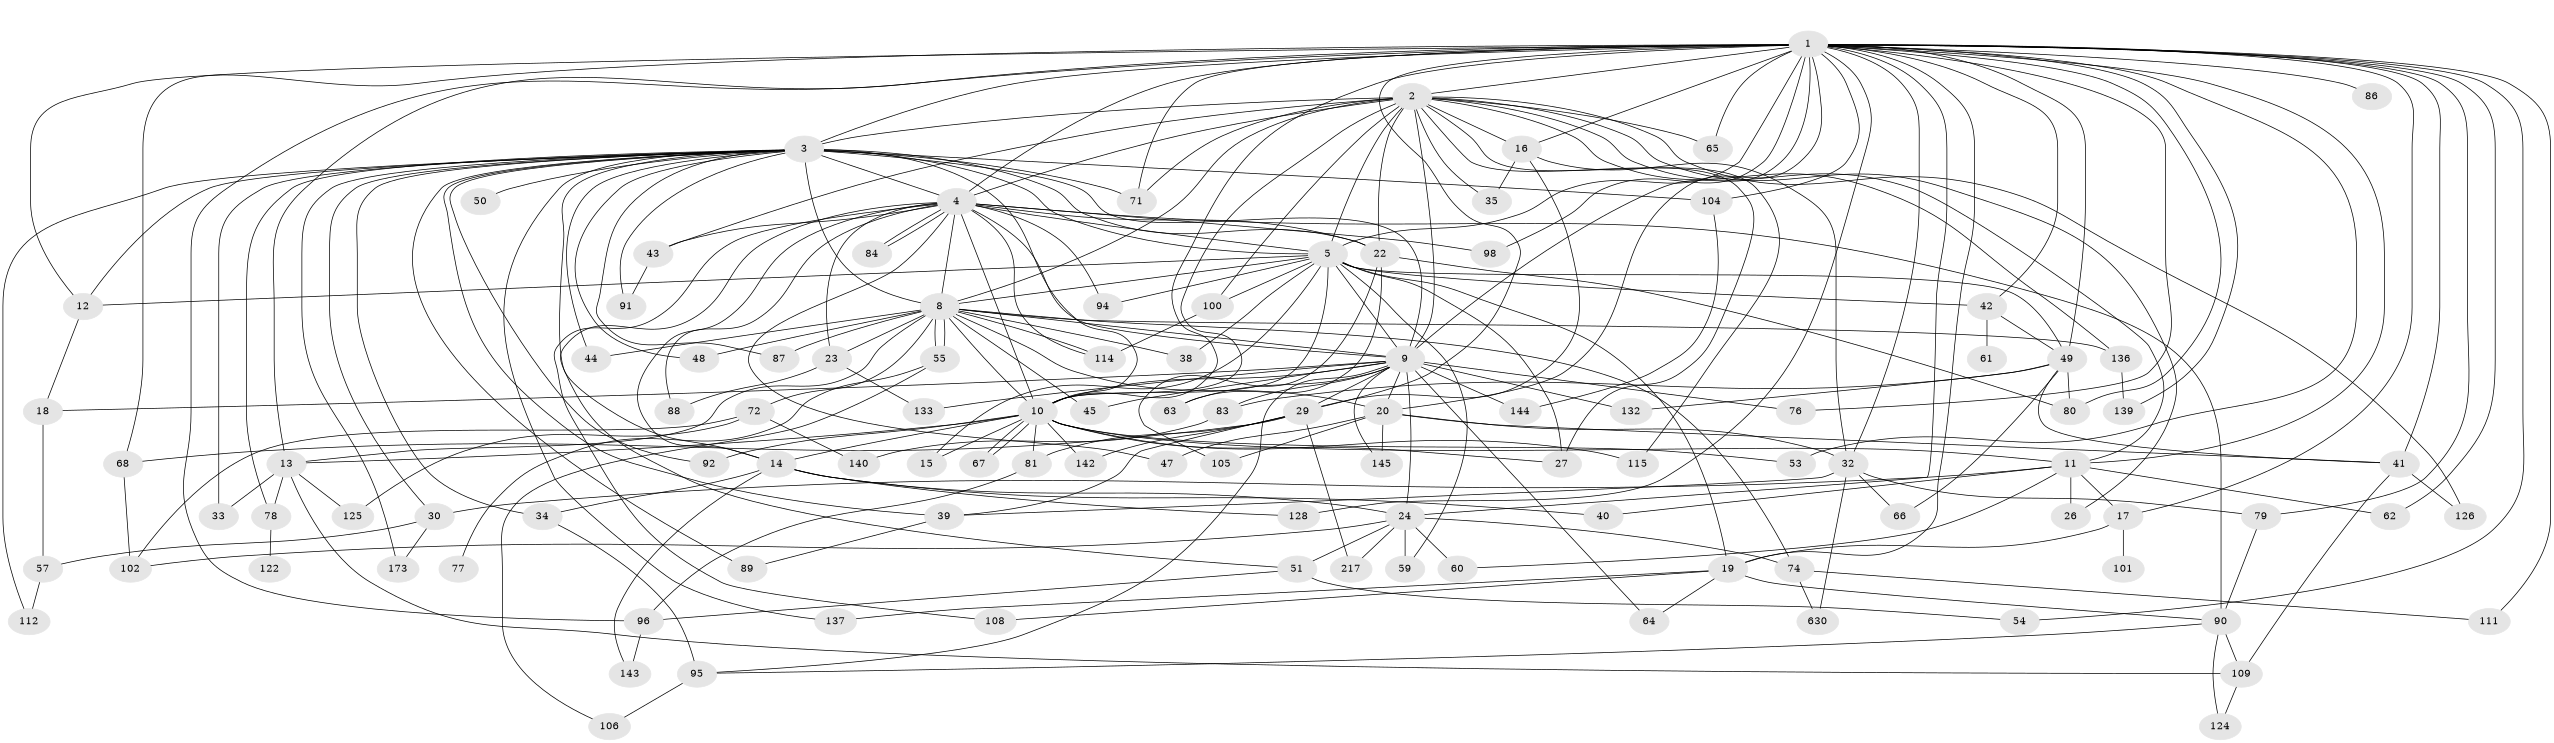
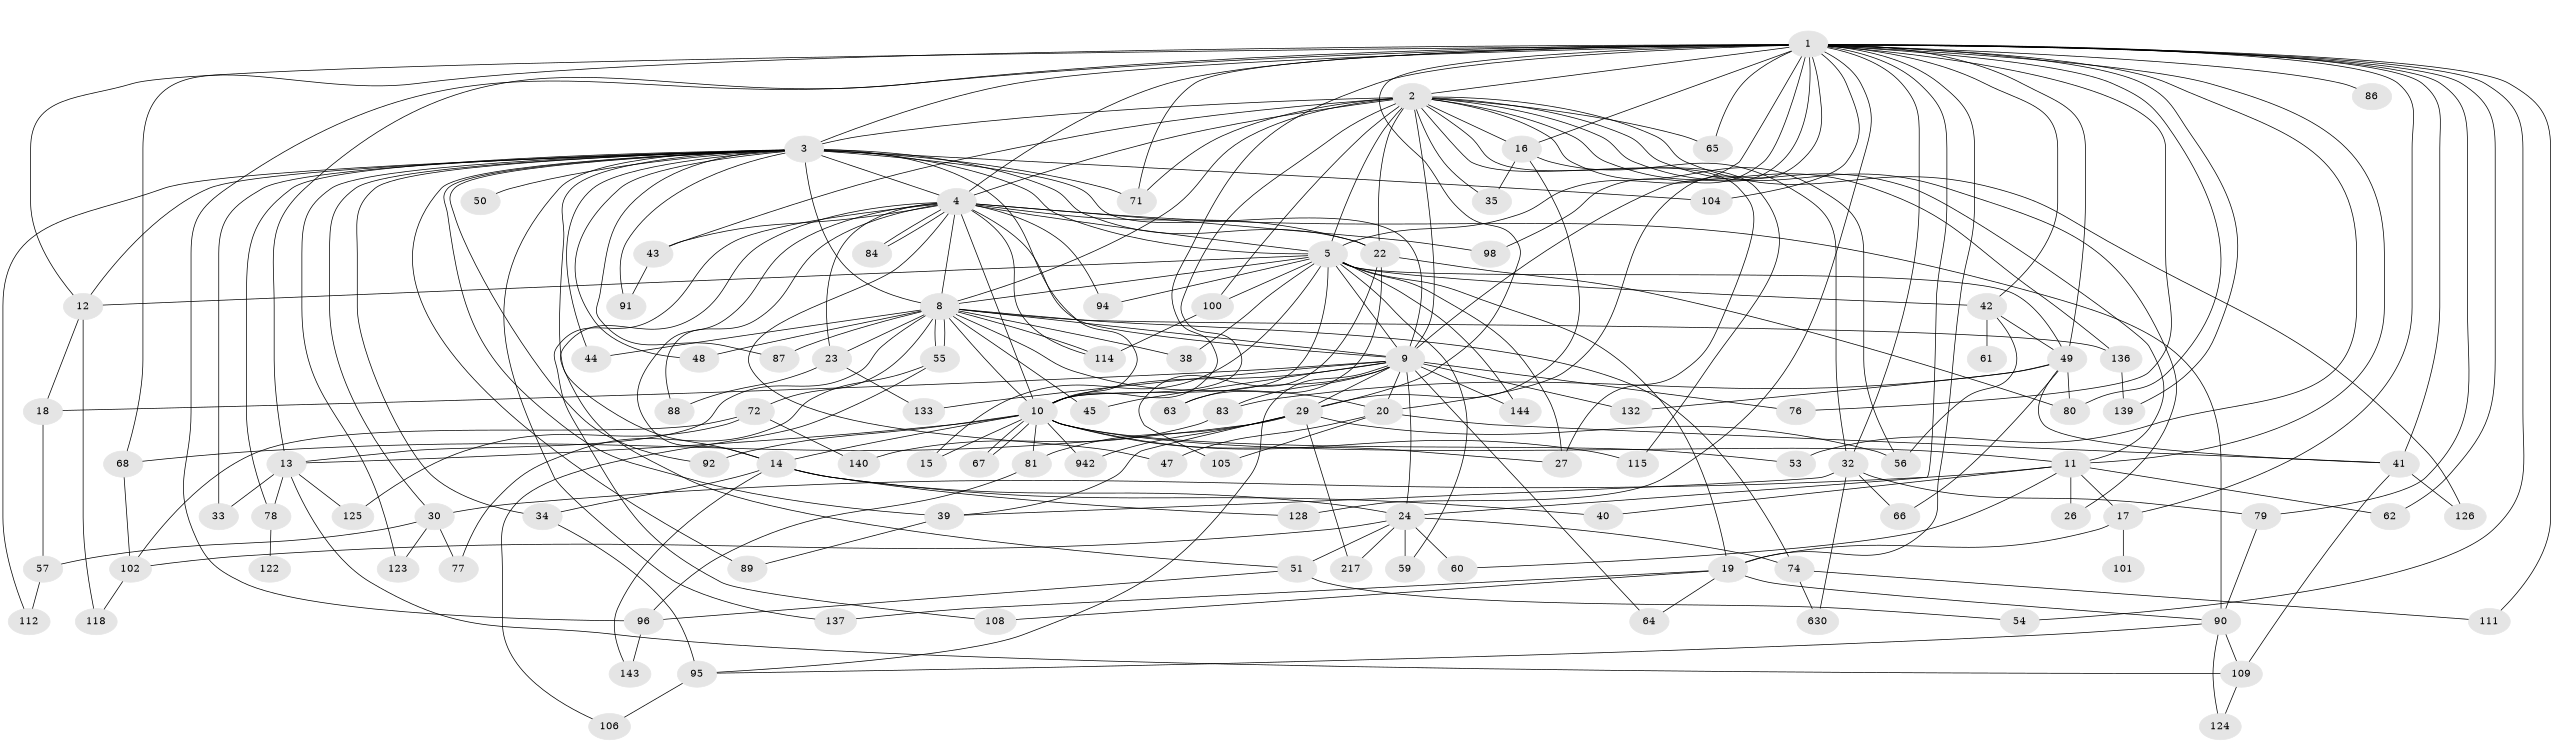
edge "104" -- "144": now "5" -- "144"
edge "20" -- "32": removed
node "142": label "142" -> "942"
node "145": removed
node "56": added
edge "30" -- "77": added
node "173": label "173" -> "123"
node "118": added
